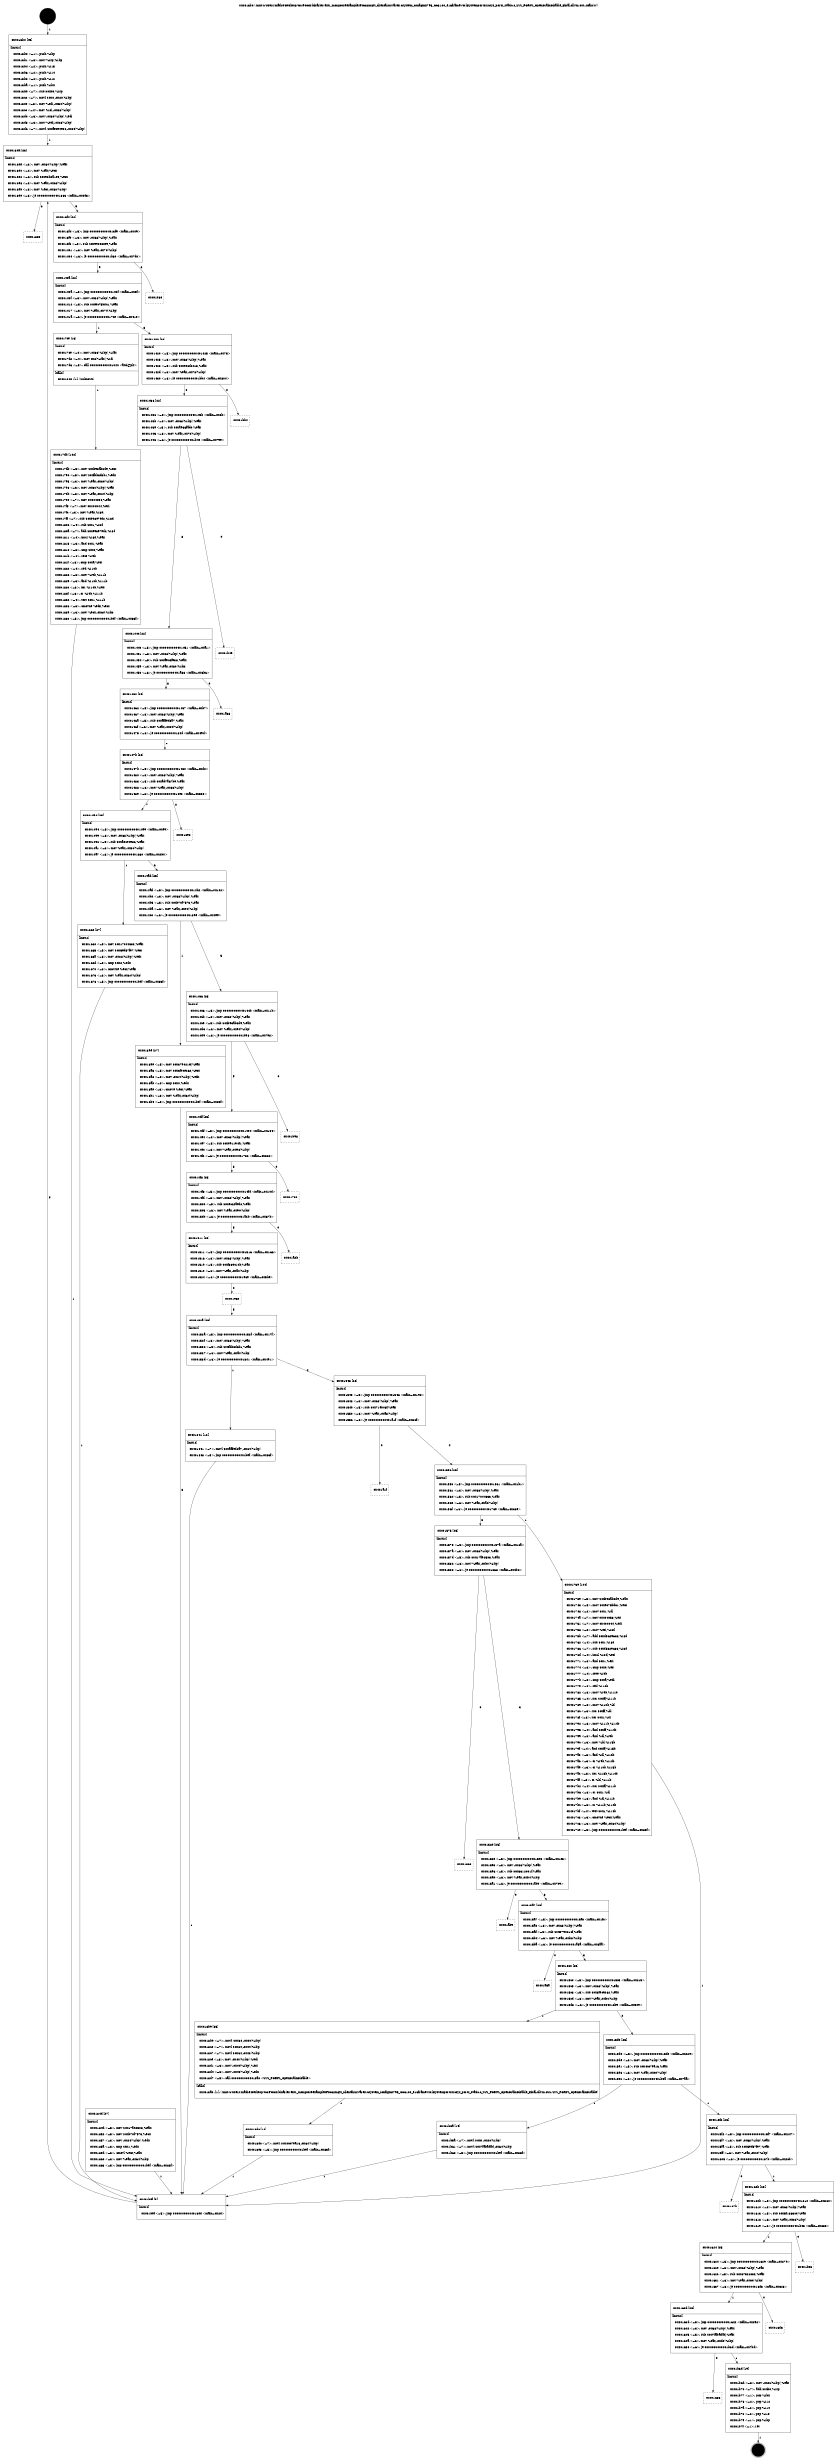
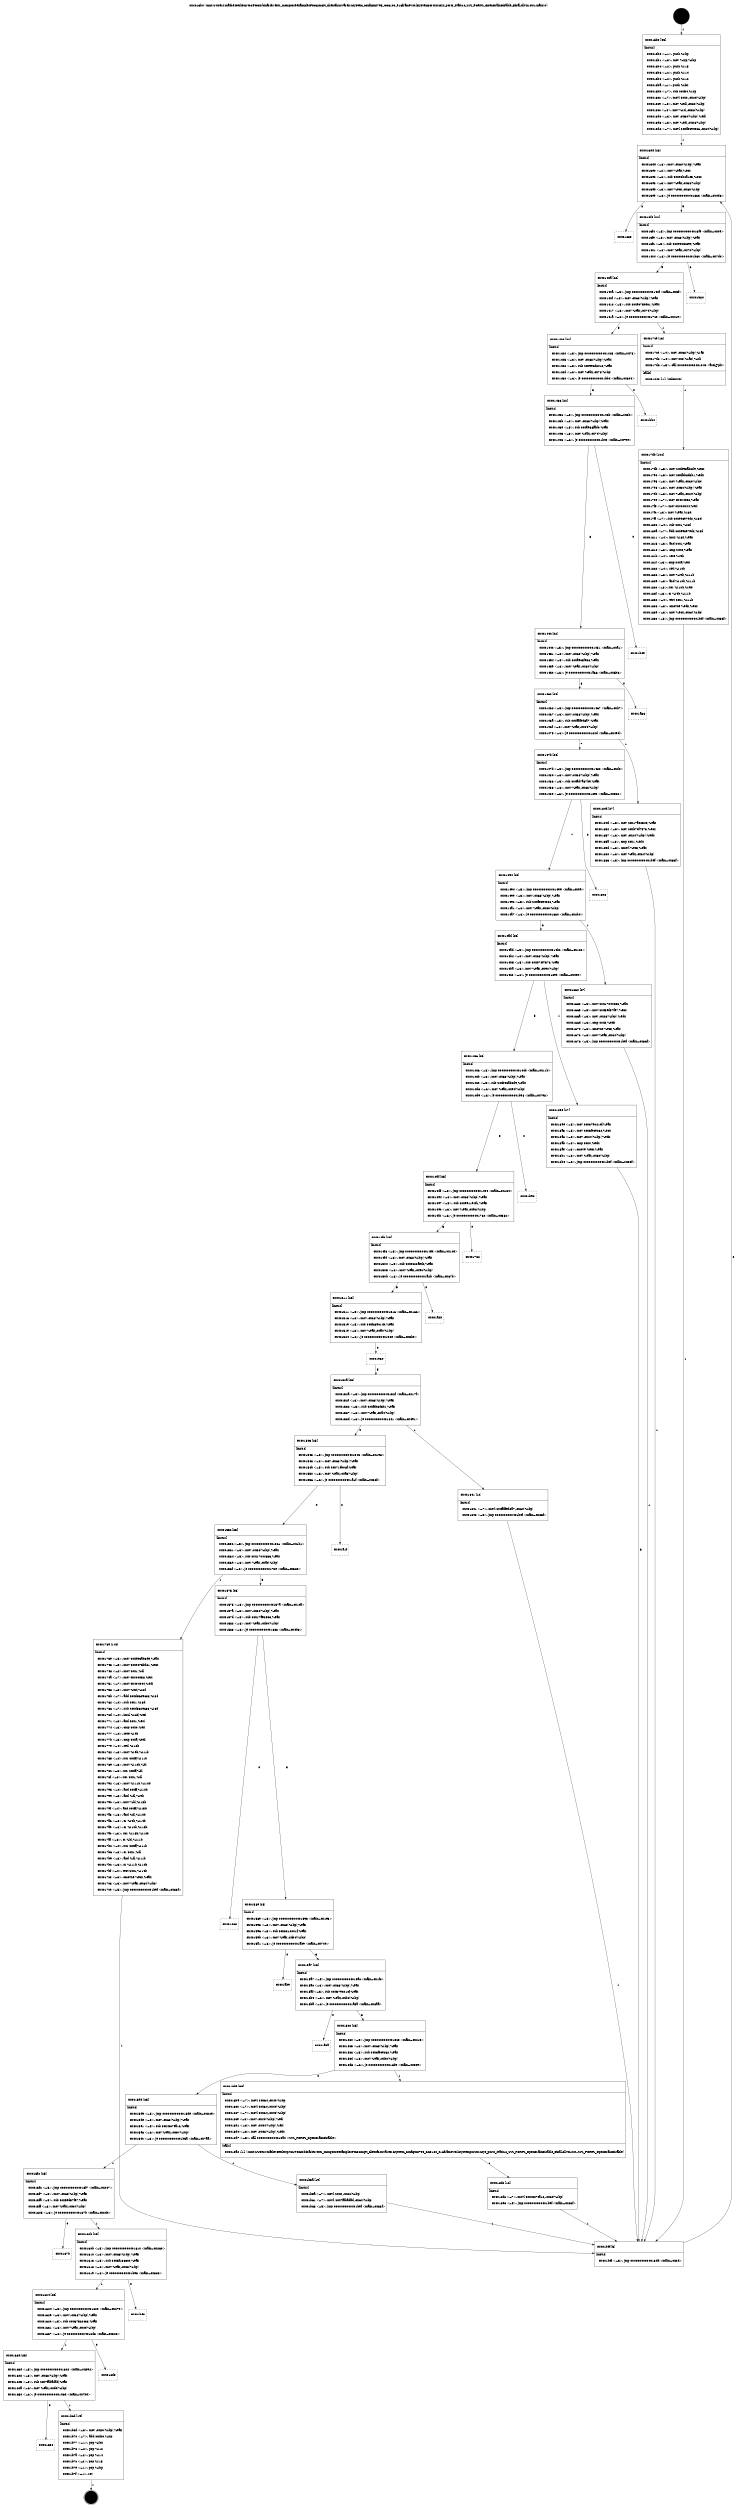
edge "0x401462 [25]" -> "0x40184d [27]": added, label "1"
